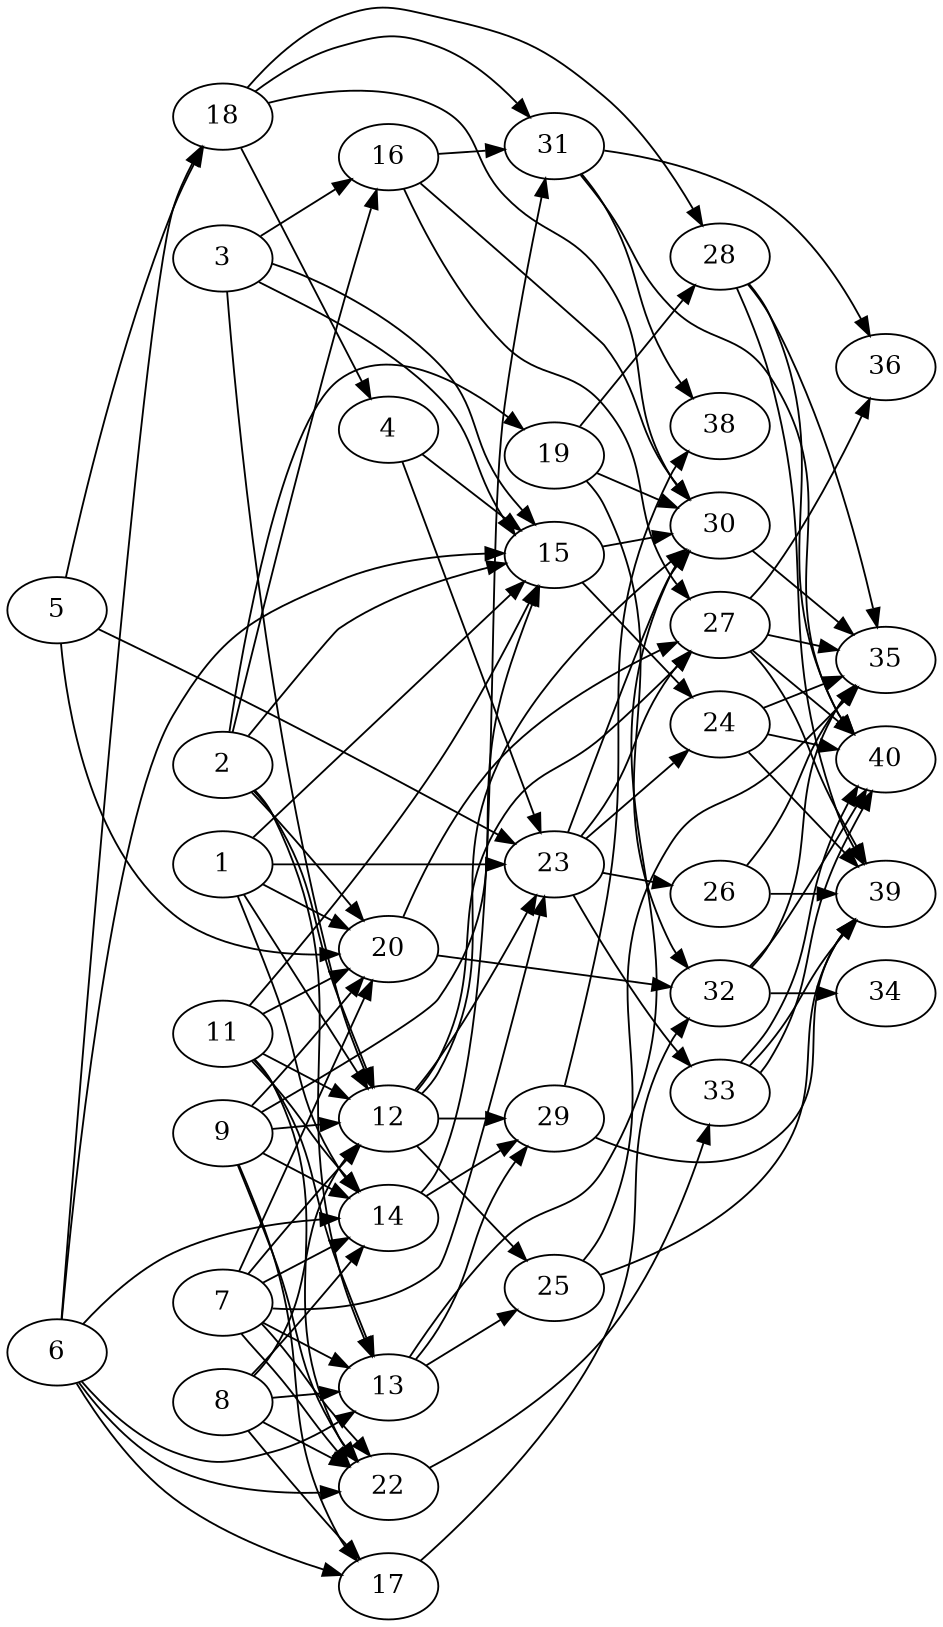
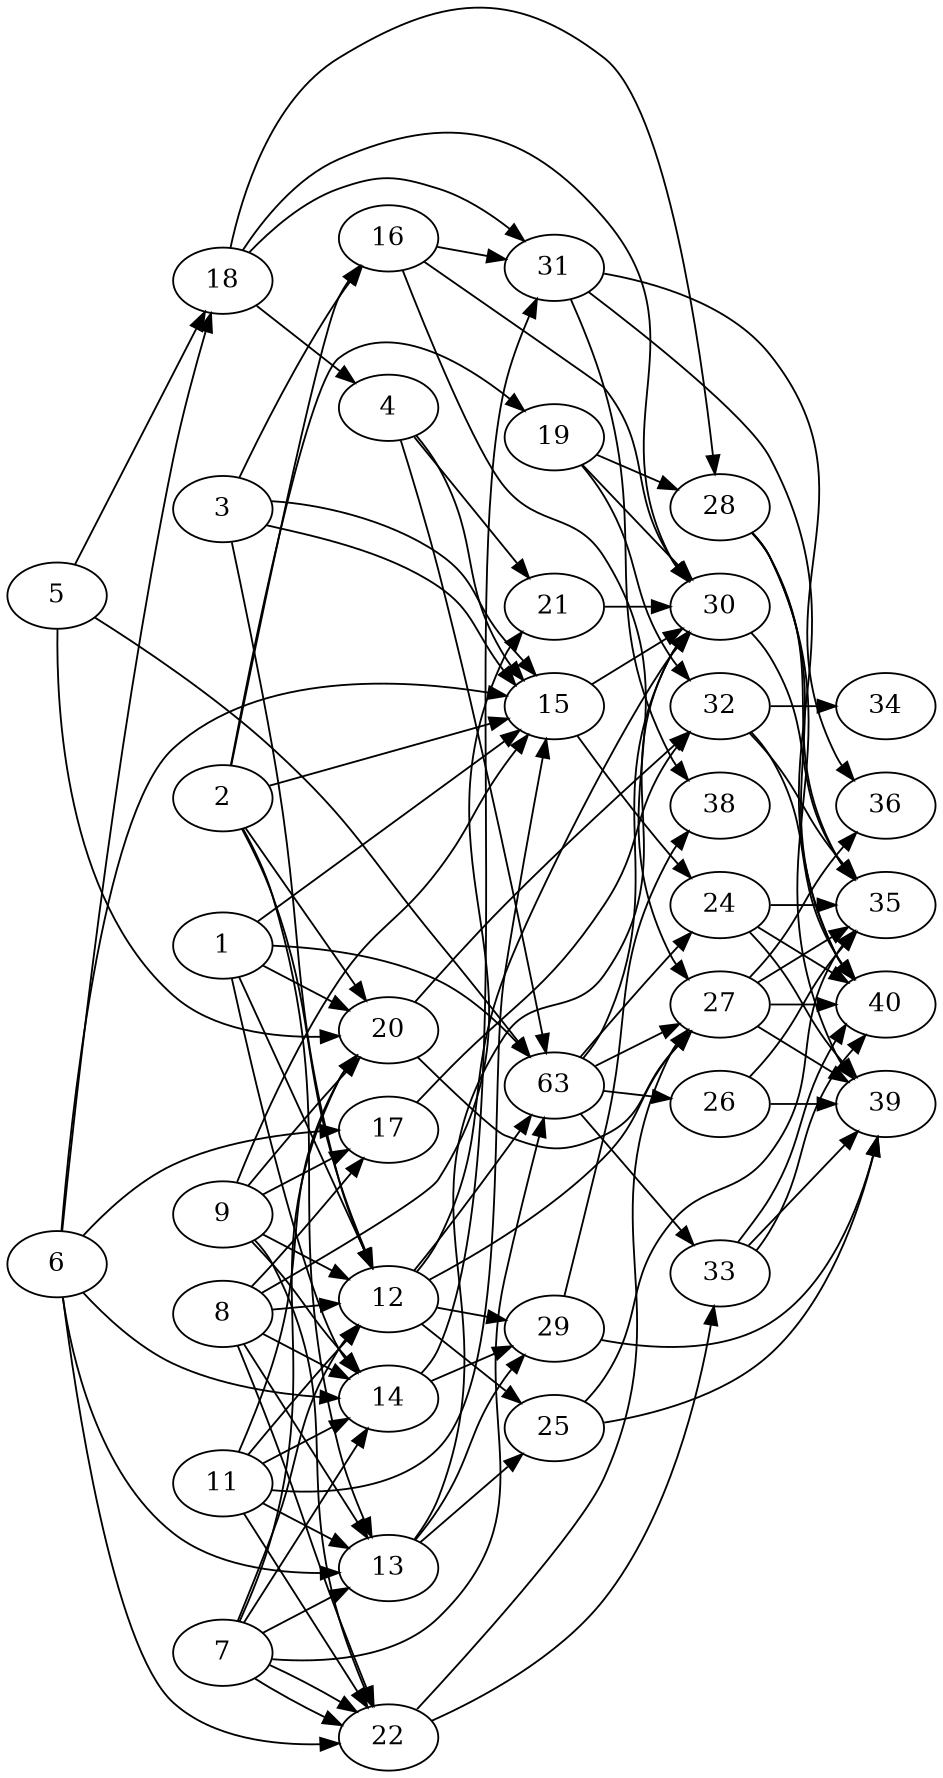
node "21": added
node "23": label "23" -> "63"
edge "22" -> "27": added
